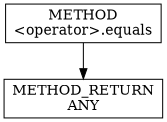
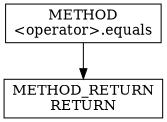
node "METHOD_RETURN": text "ANY" -> "RETURN"
